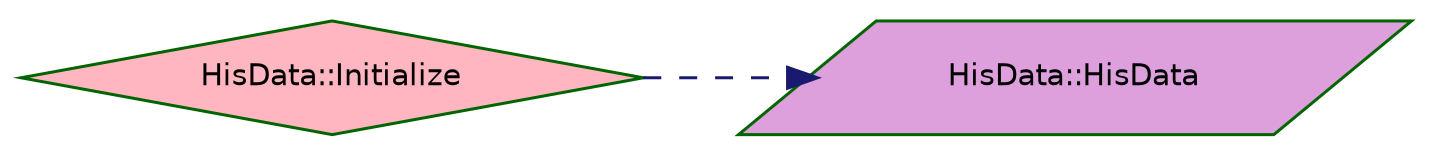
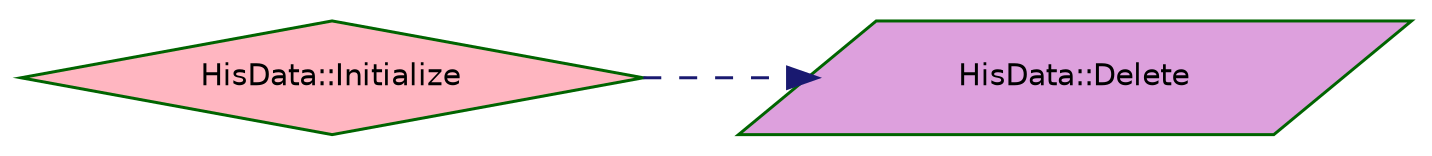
node "HisData::HisData": label "HisData::HisData" -> "HisData::Delete"
